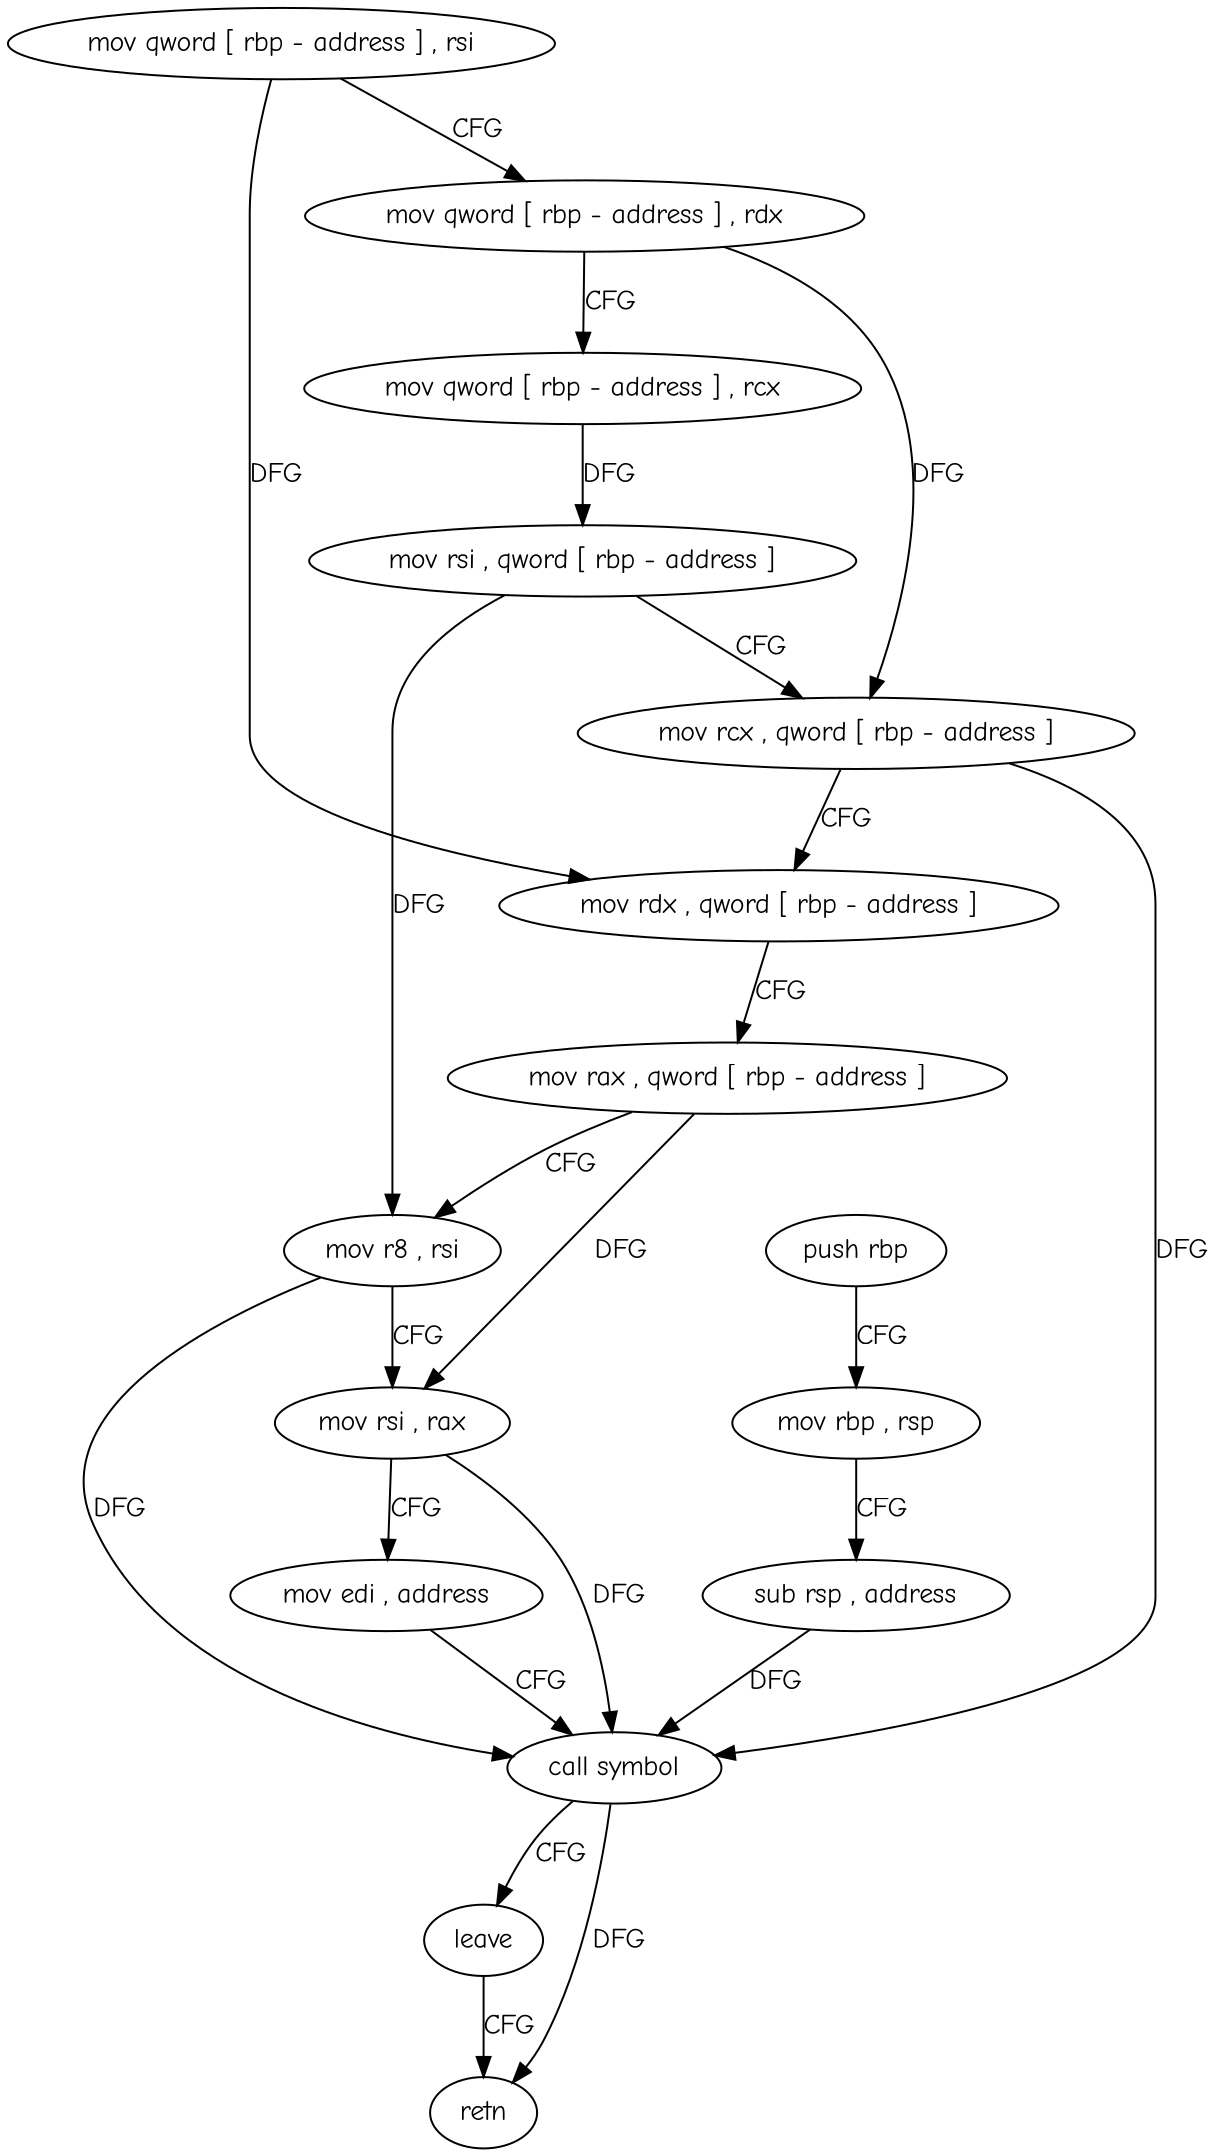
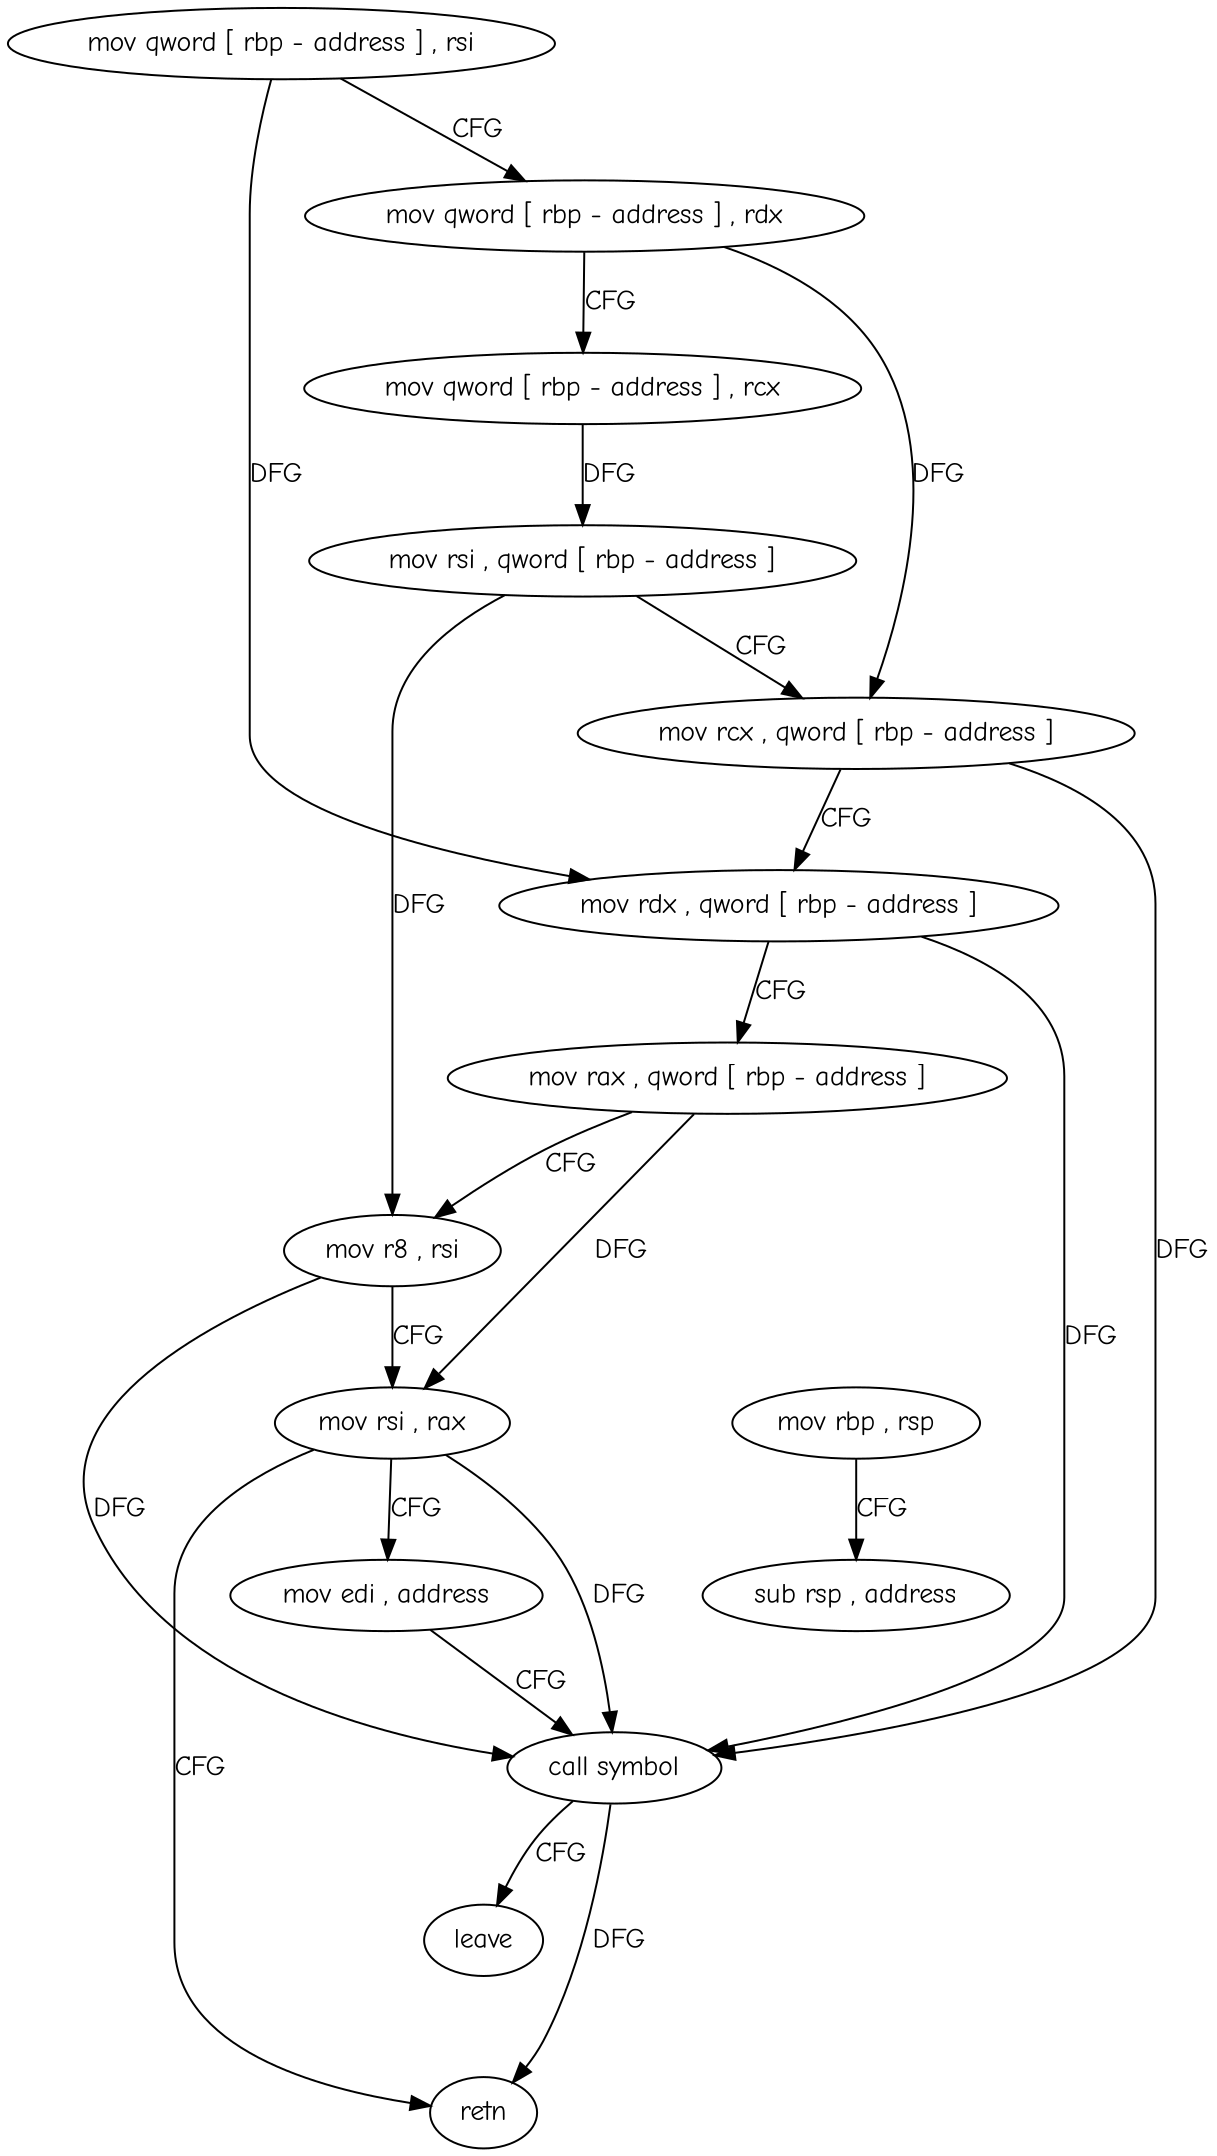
node "push rbp": removed
edge "sub rsp , address" -> "call symbol": now "mov rdx , qword [ rbp - address ]" -> "call symbol"
edge "leave" -> "retn": now "mov rsi , rax" -> "retn"
